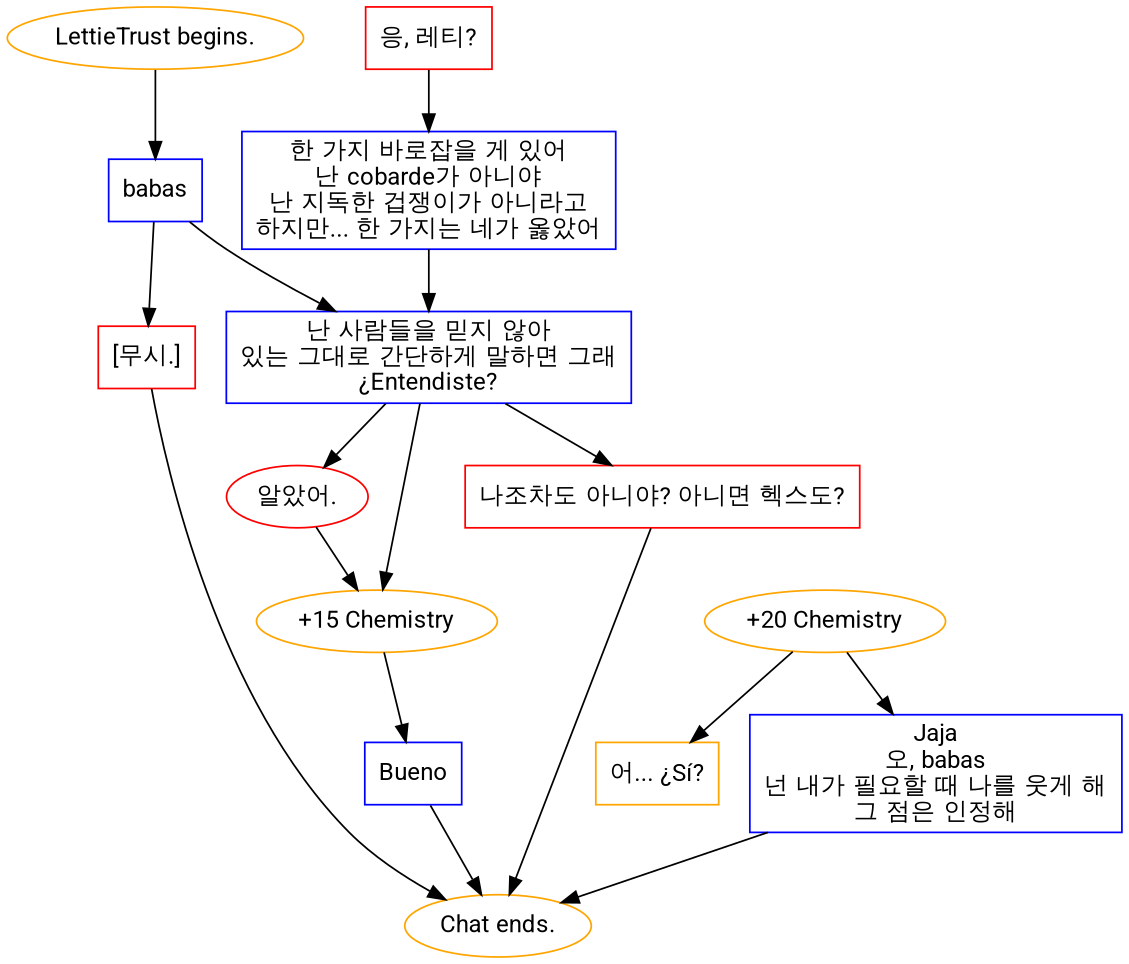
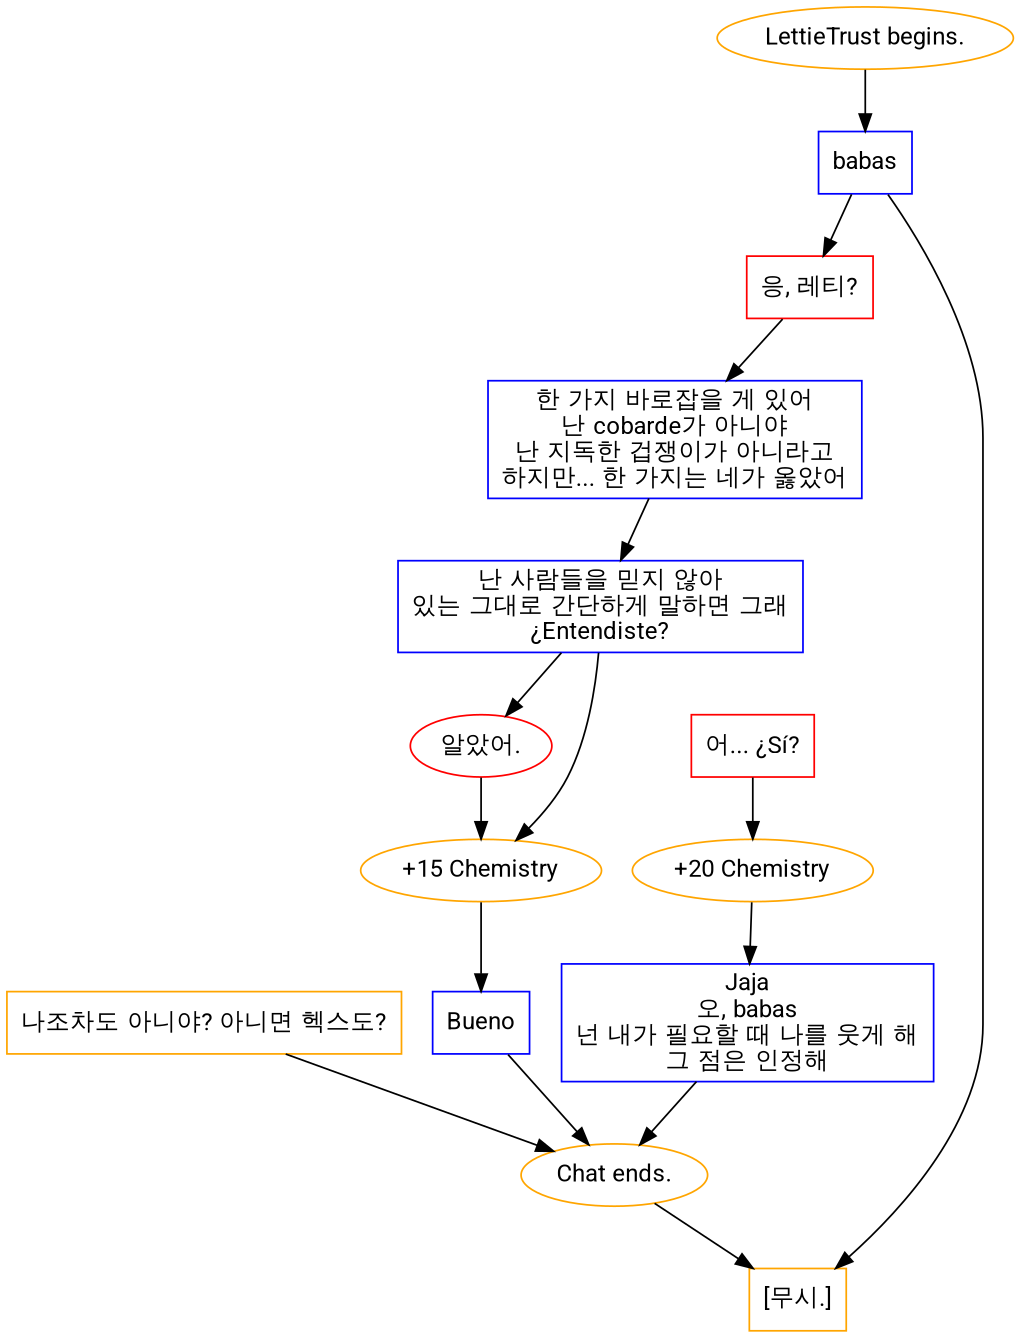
edge "babas" -> "난 사람들을 믿지 않아 있는 그대로 간단하게 말하면 그래 ¿Entendiste?": now "babas" -> "응, 레티?"
node "[무시.]": color red -> orange
edge "난 사람들을 믿지 않아 있는 그대로 간단하게 말하면 그래 ¿Entendiste?" -> "나조차도 아니야? 아니면 헥스도?": removed
node "나조차도 아니야? 아니면 헥스도?": color red -> orange
edge "[무시.]" -> "Chat ends.": reversed
edge "+20 Chemistry" -> "어... ¿Sí?": reversed
node "어... ¿Sí?": color orange -> red
